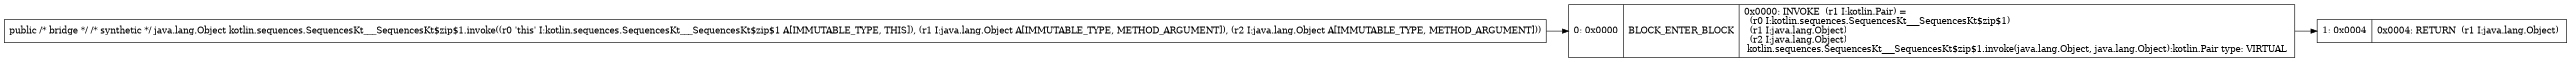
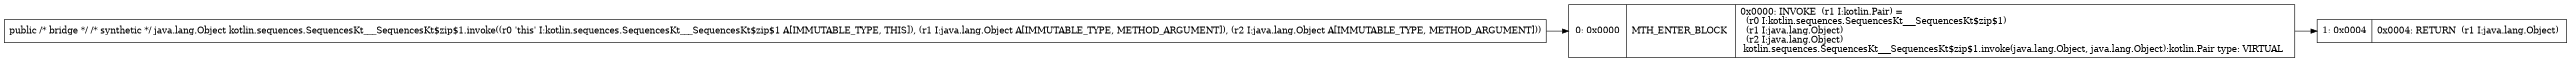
node "0: 0x0000": text "BLOCK_ENTER_BLOCK" -> "MTH_ENTER_BLOCK"
